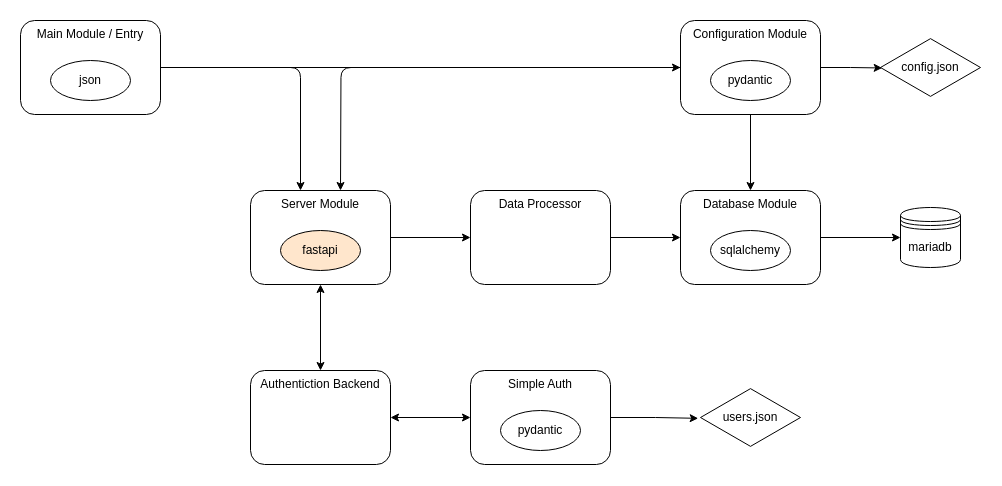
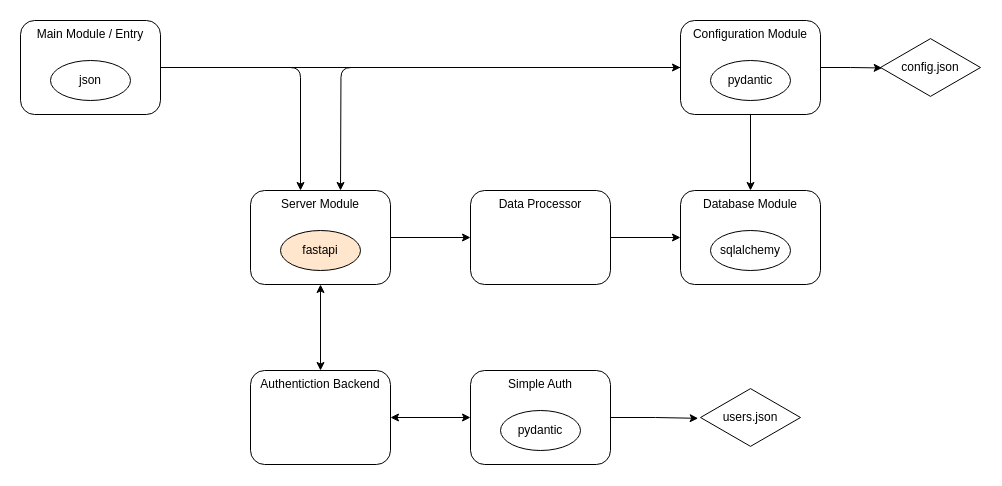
edge "Database Module" -> "mariadb": removed
node "mariadb": removed
